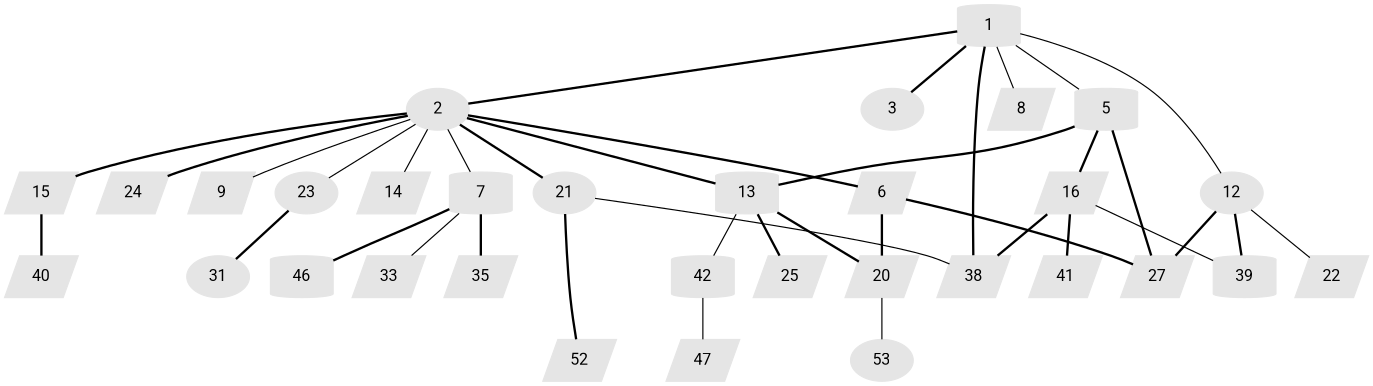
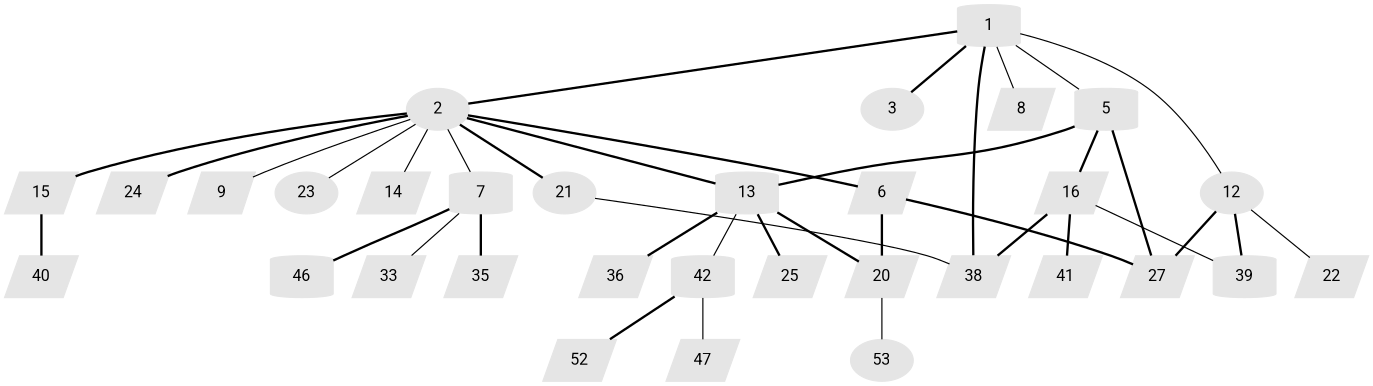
node "31": removed
edge "21" -- "52": now "42" -- "52"
node "36": added
